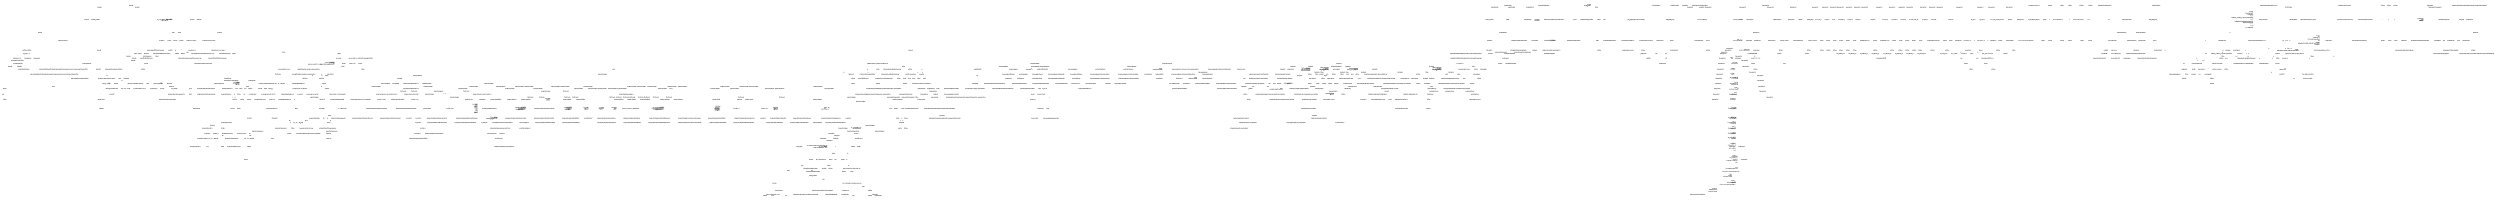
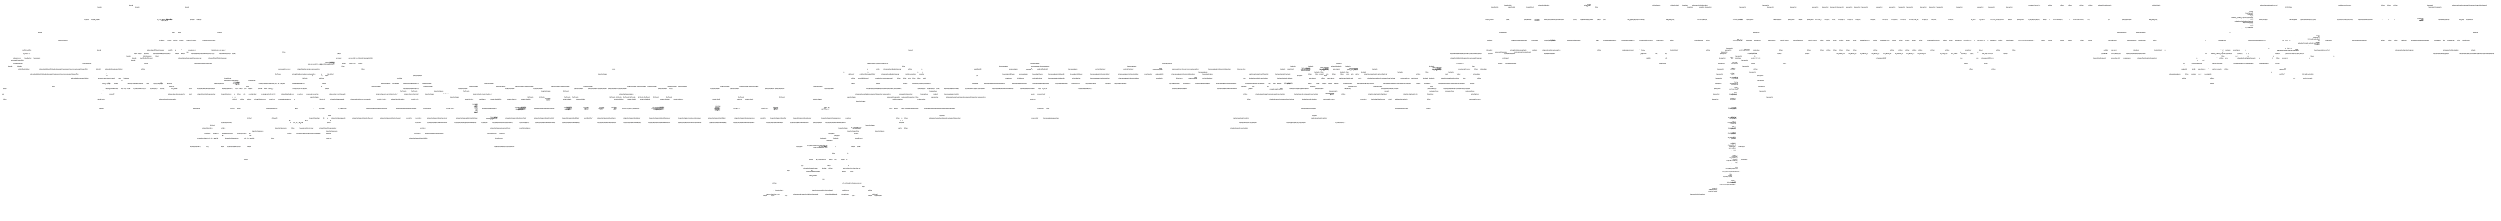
edge "Nancy.Routing.RouteCache" -> "!this.ContainsKey(moduleType)": added, label "Nancy.Routing.RouteCache"
